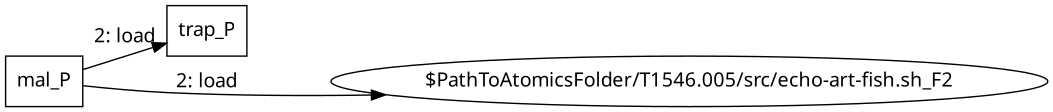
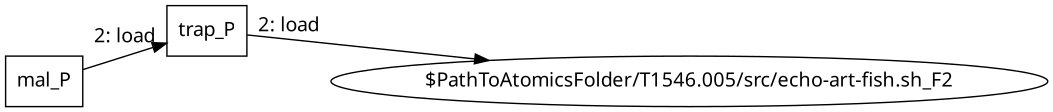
edge "mal_P" -> "$PathToAtomicsFolder/T1546.005/src/echo-art-fish.sh_F2": now "trap_P" -> "$PathToAtomicsFolder/T1546.005/src/echo-art-fish.sh_F2"
